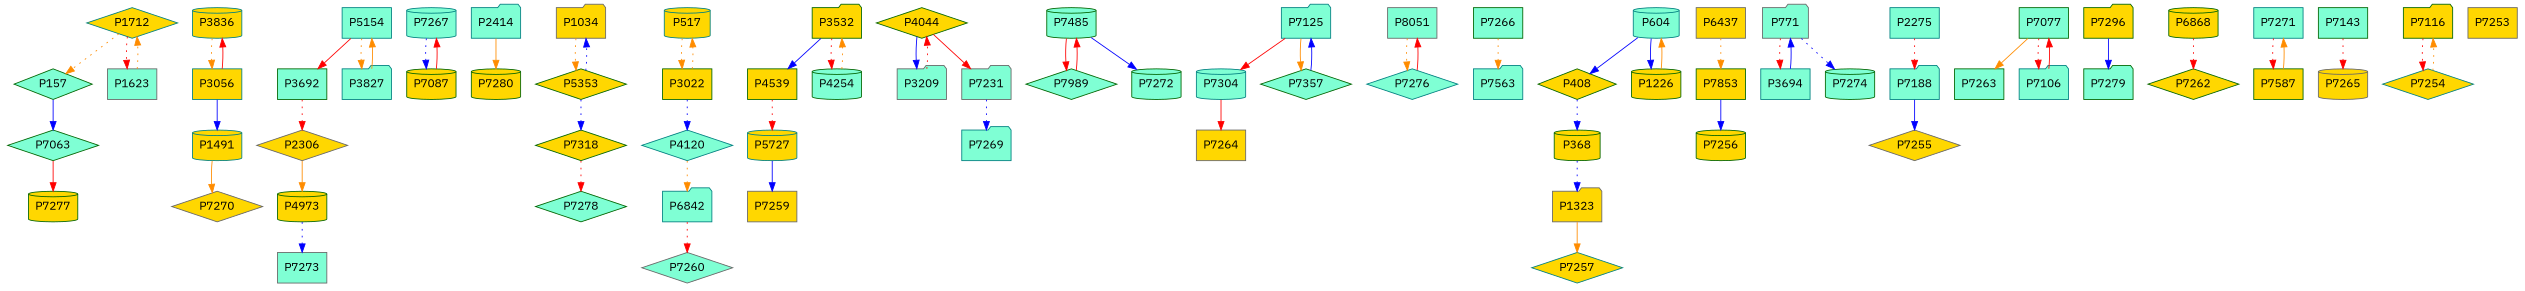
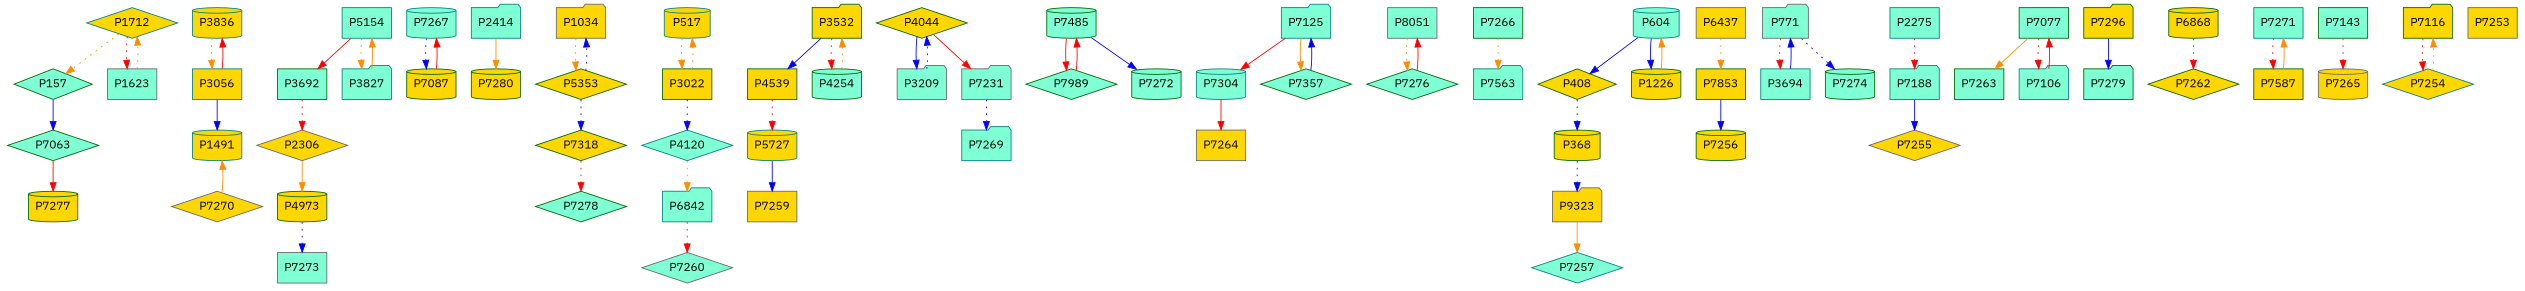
edge "P3209" -> "P4044": color red -> blue
node "P7276": color teal -> darkgreen
edge "P1491" -> "P7270": reversed
node "P1323": label "P1323" -> "P9323"
node "P7257": fillcolor gold -> aquamarine
